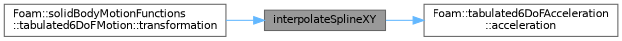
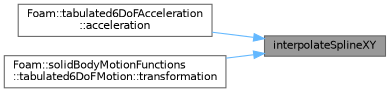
edge "interpolateSplineXY" -> "Foam::tabulated6DoFAcceleration ::acceleration": reversed
